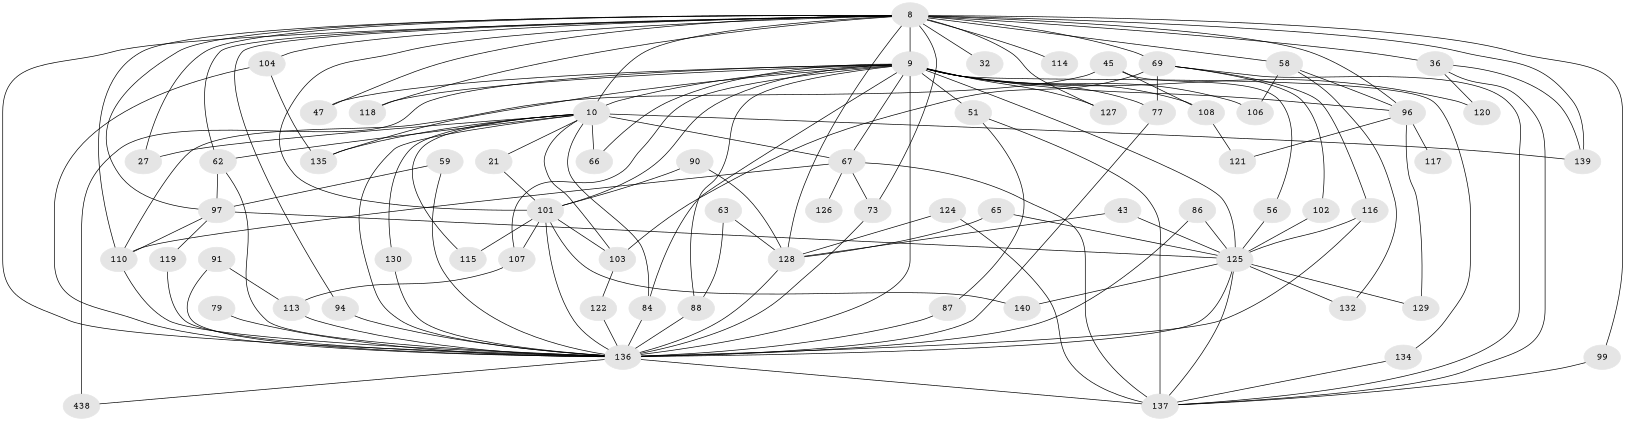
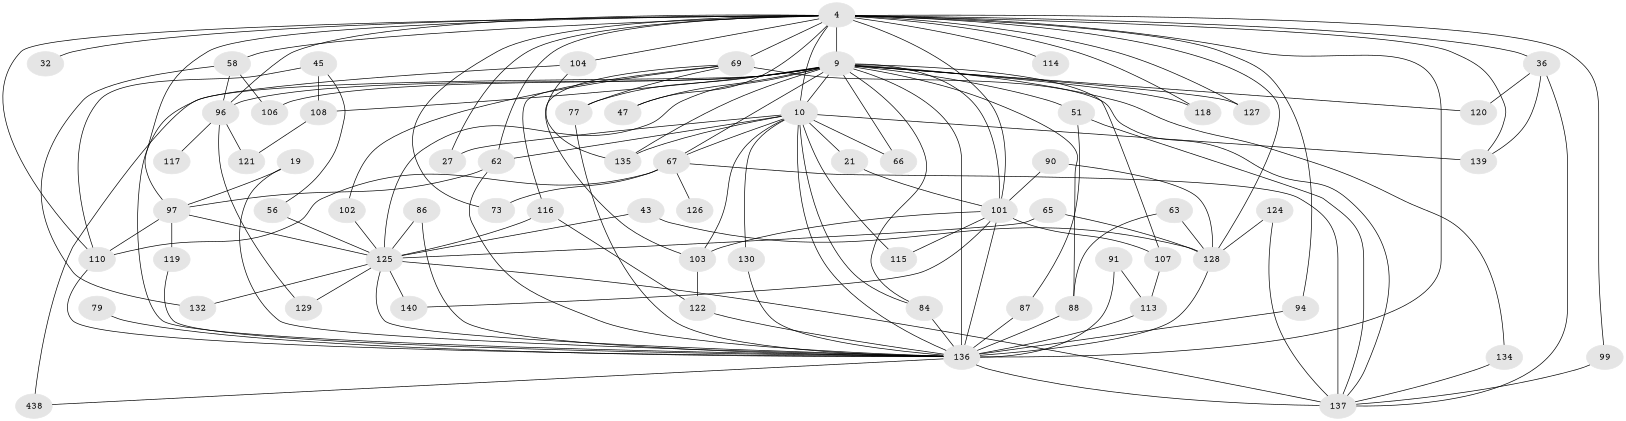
node "8": label "8" -> "4"
node "59": label "59" -> "19"
edge "73" -- "136": removed
edge "116" -- "136": now "116" -- "122"
